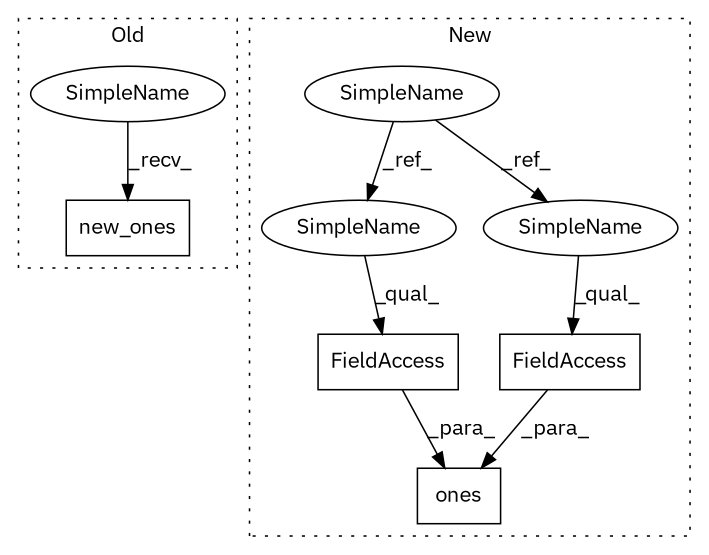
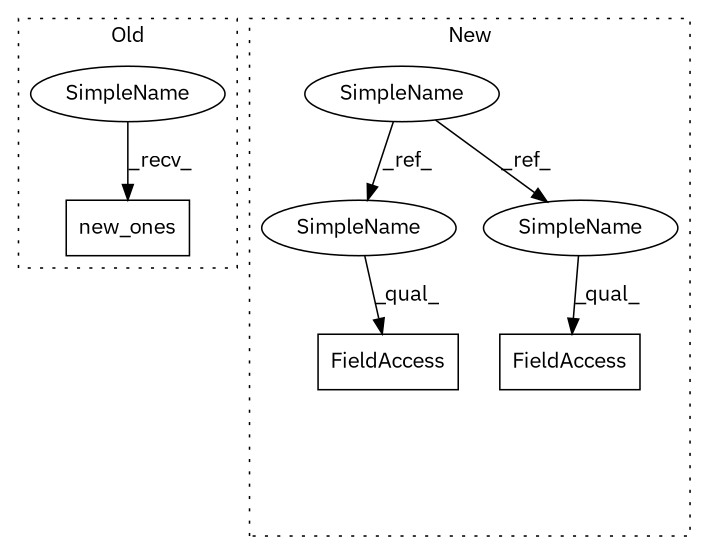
node "ones": removed
